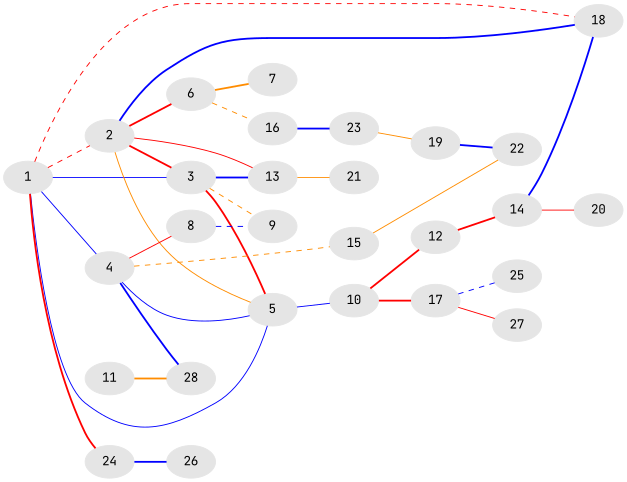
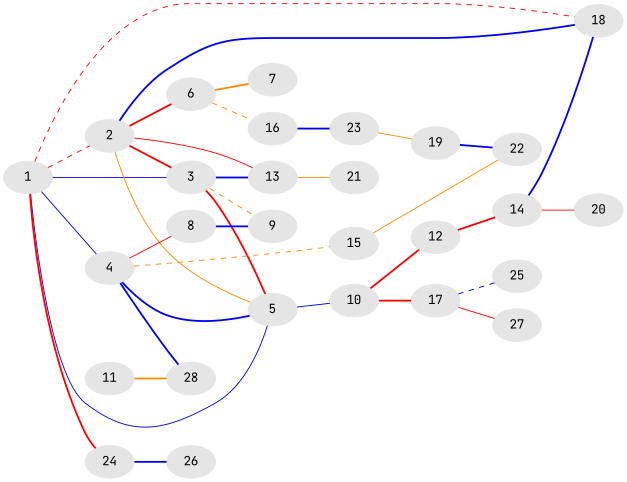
edge "8" -- "9": style dashed -> bold
edge "4" -- "5": style solid -> bold
